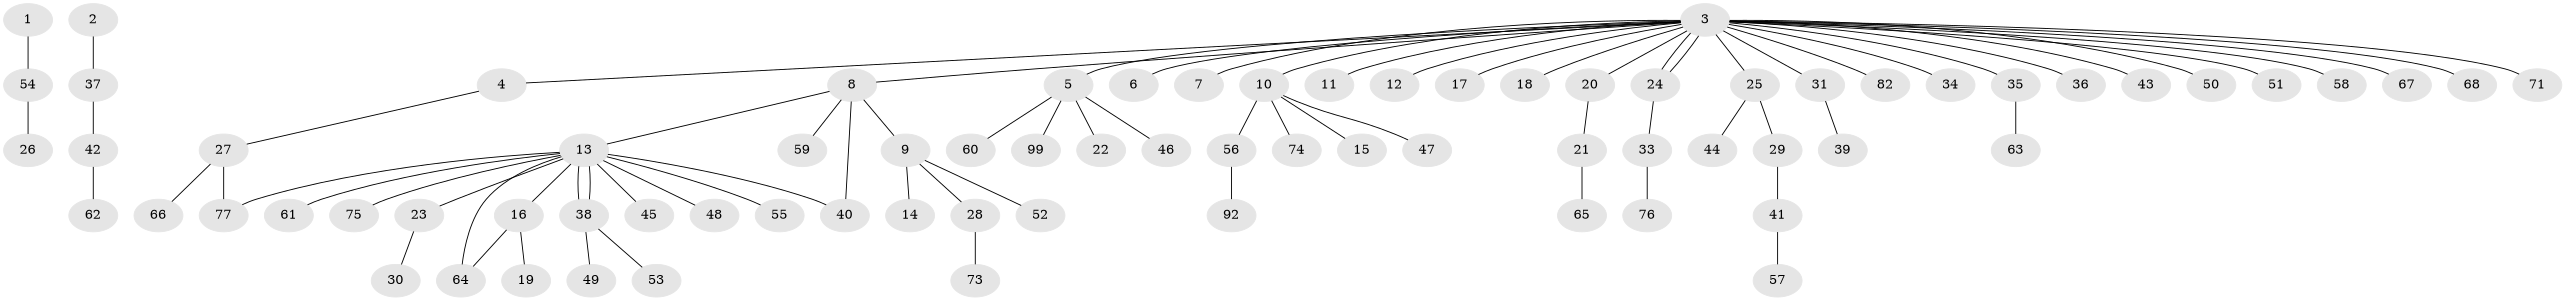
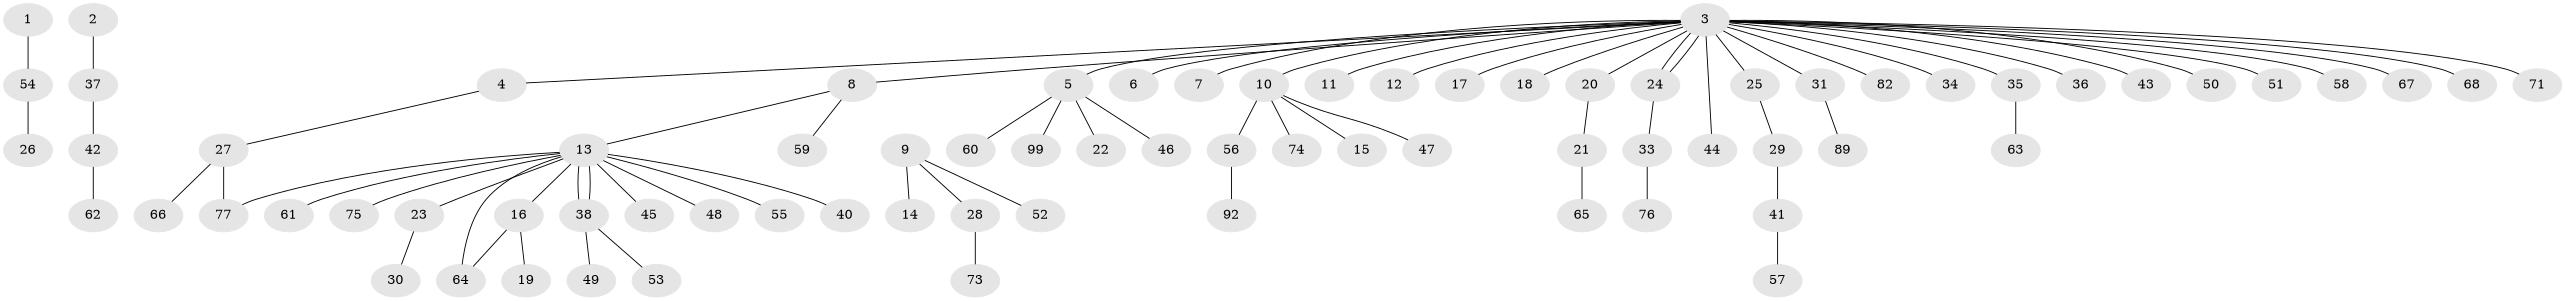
edge "8" -- "9": removed
edge "25" -- "44": now "3" -- "44"
edge "8" -- "40": removed
node "39": label "39" -> "89"
